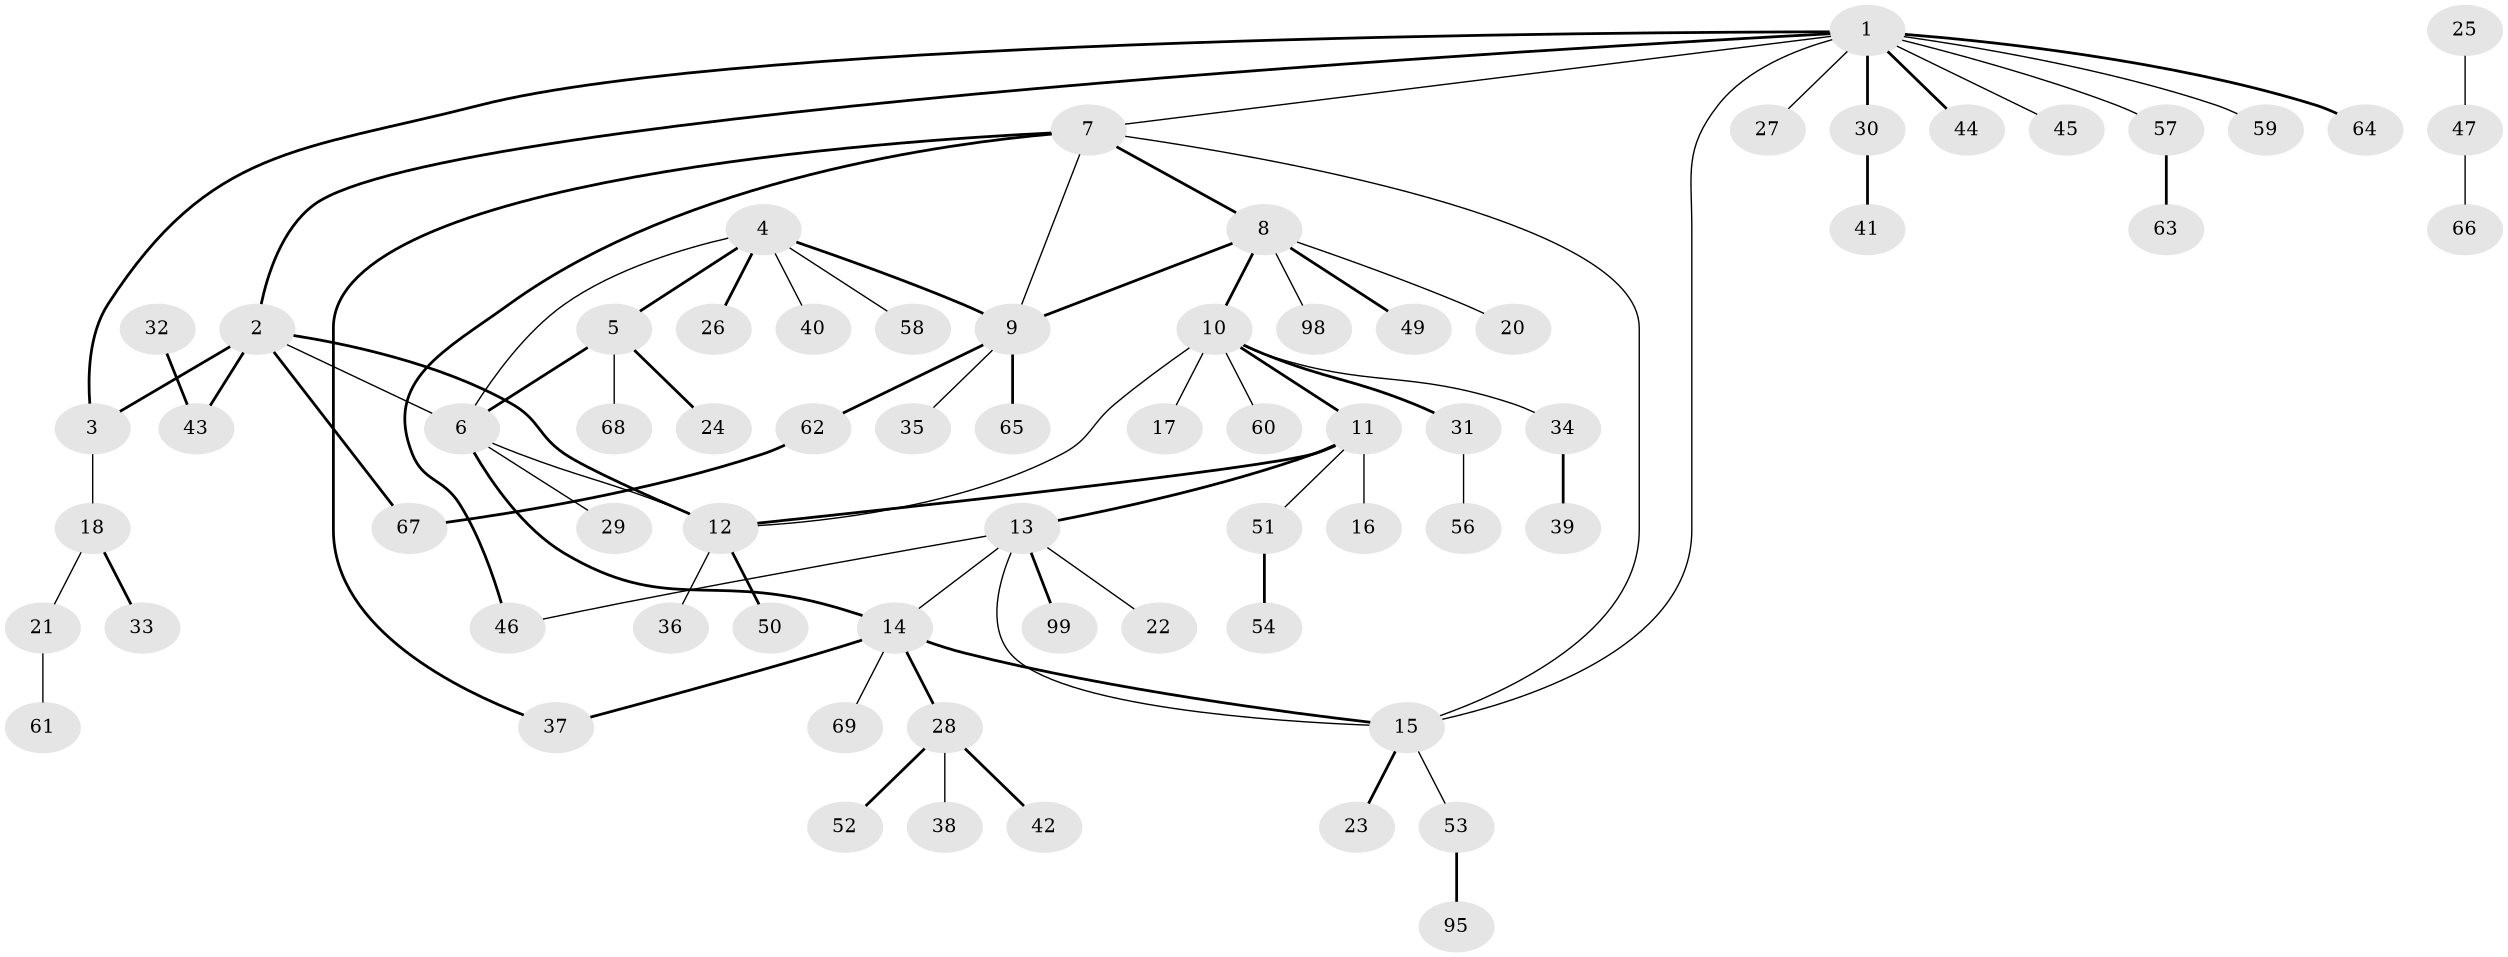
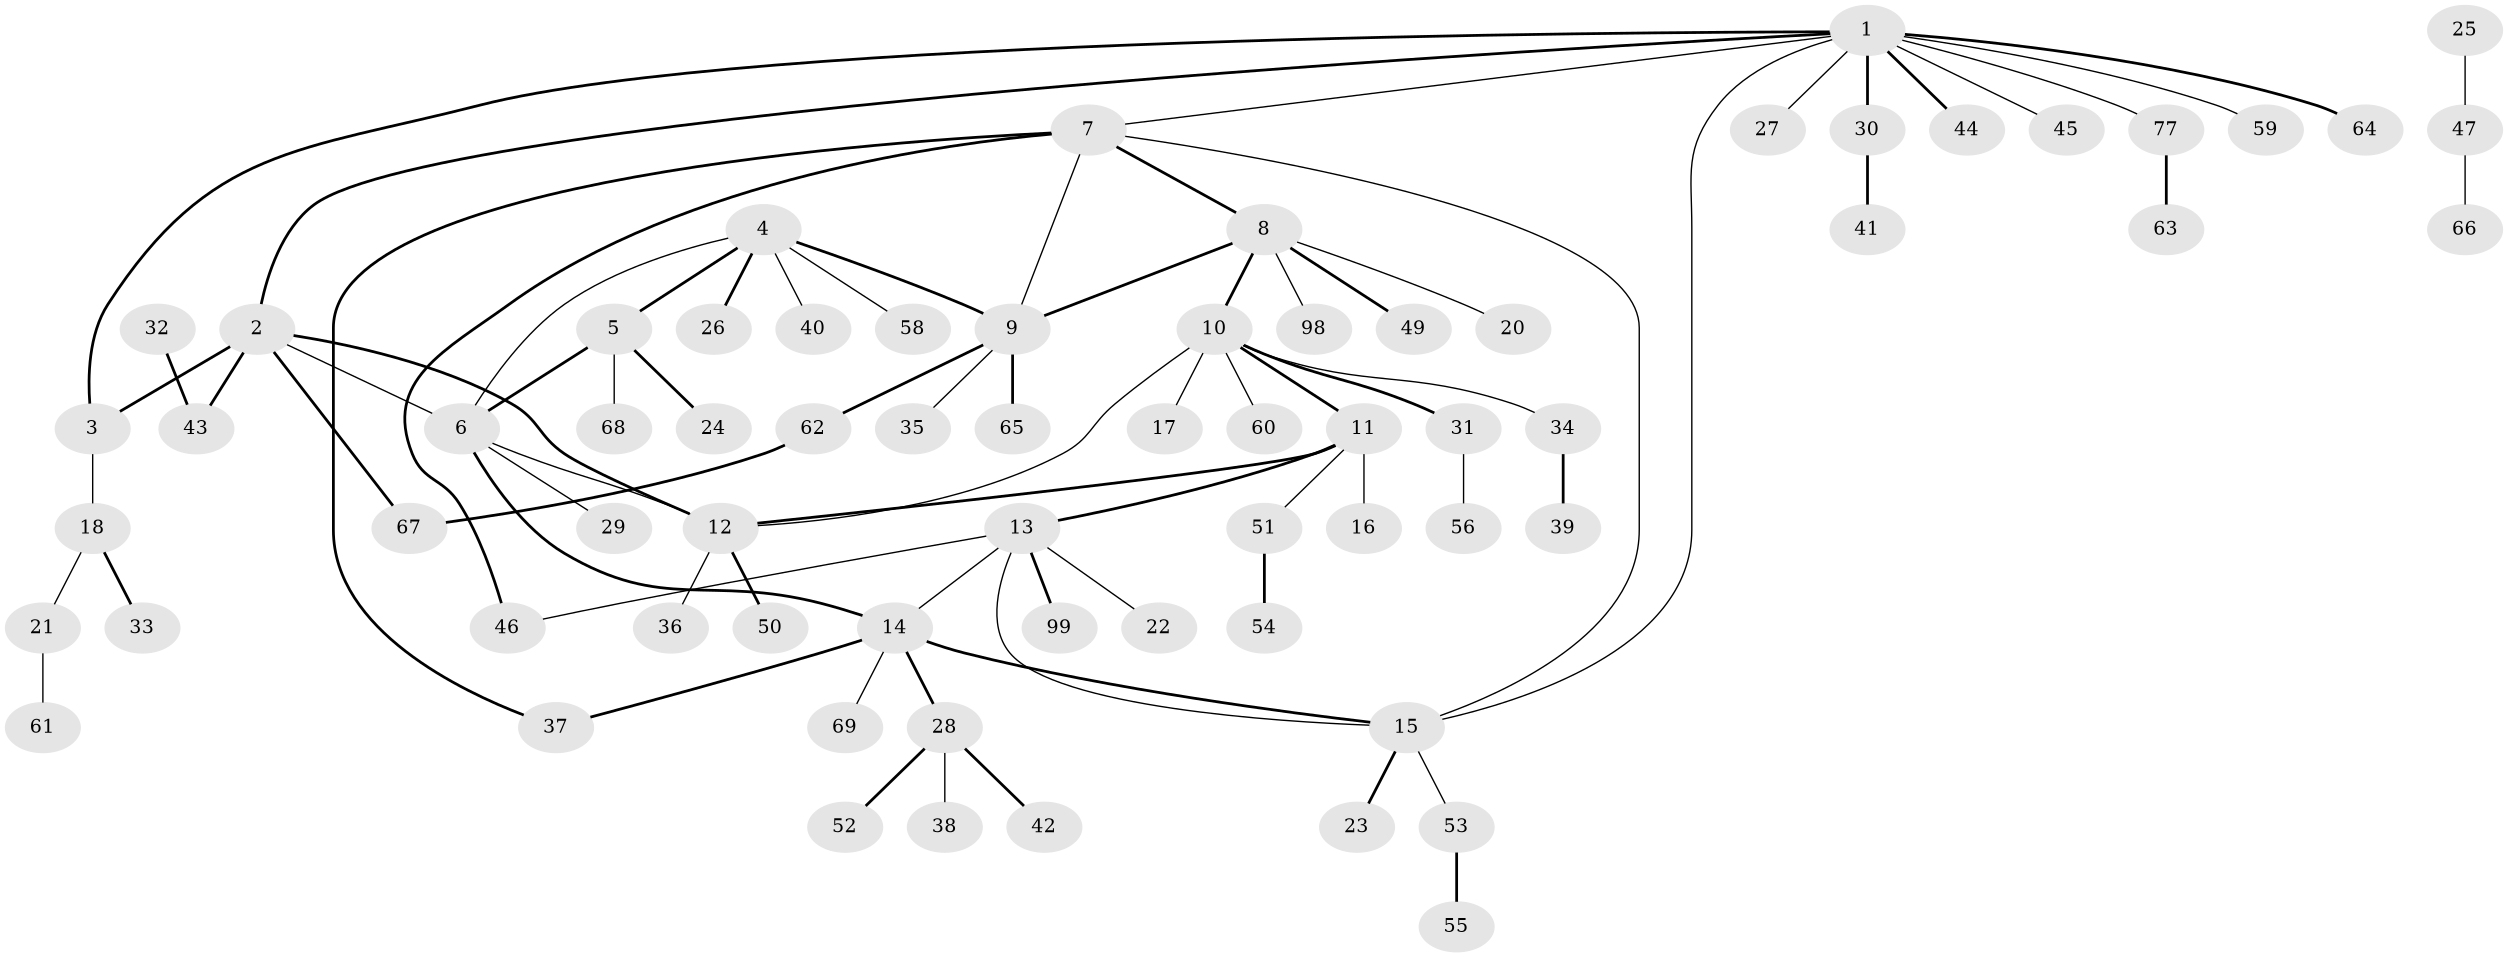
node "57": label "57" -> "77"
node "95": label "95" -> "55"
